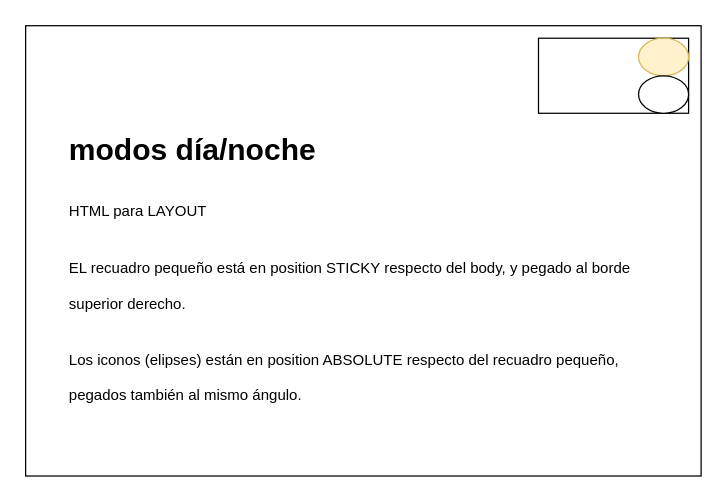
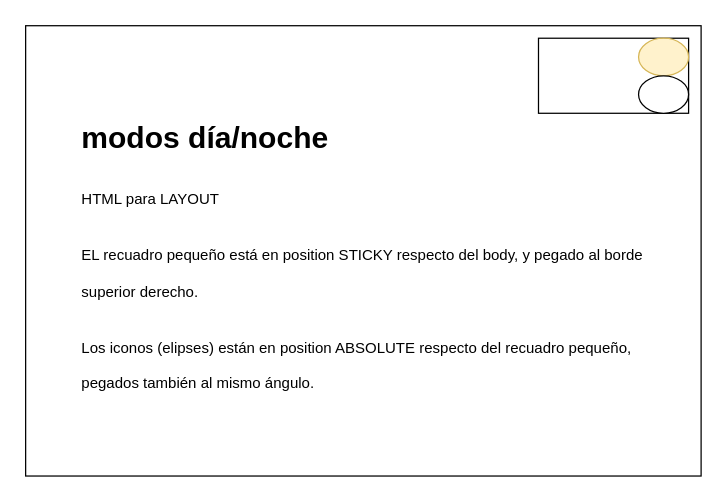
node "modos día/nocheHTML para LAYOUTEL recuadro pequeño está en position STICKY respecto del body, y pegado al borde superior derecho.Los iconos (elipses) están en position ABSOLUTE respecto del recuadro pequeño, pegados también al mismo ángulo.": moved (357, 282) -> (369, 269)
